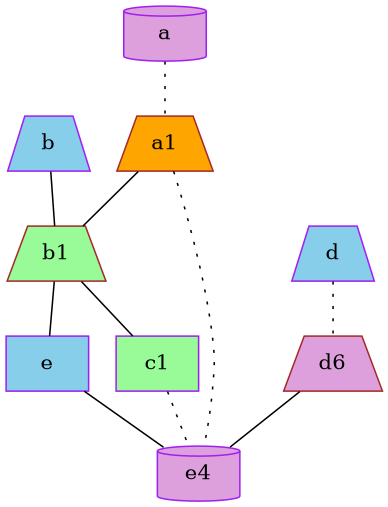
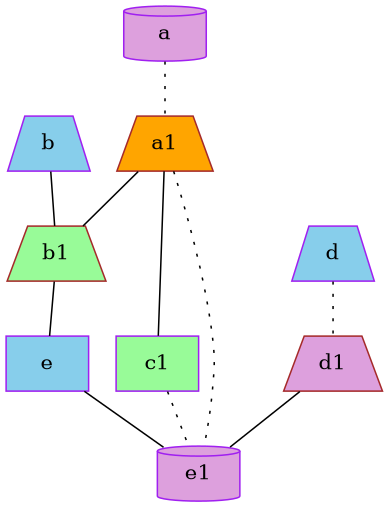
edge "b1" -- "c1": now "a1" -- "c1"
node "d6": label "d6" -> "d1"
node "e4": label "e4" -> "e1"
